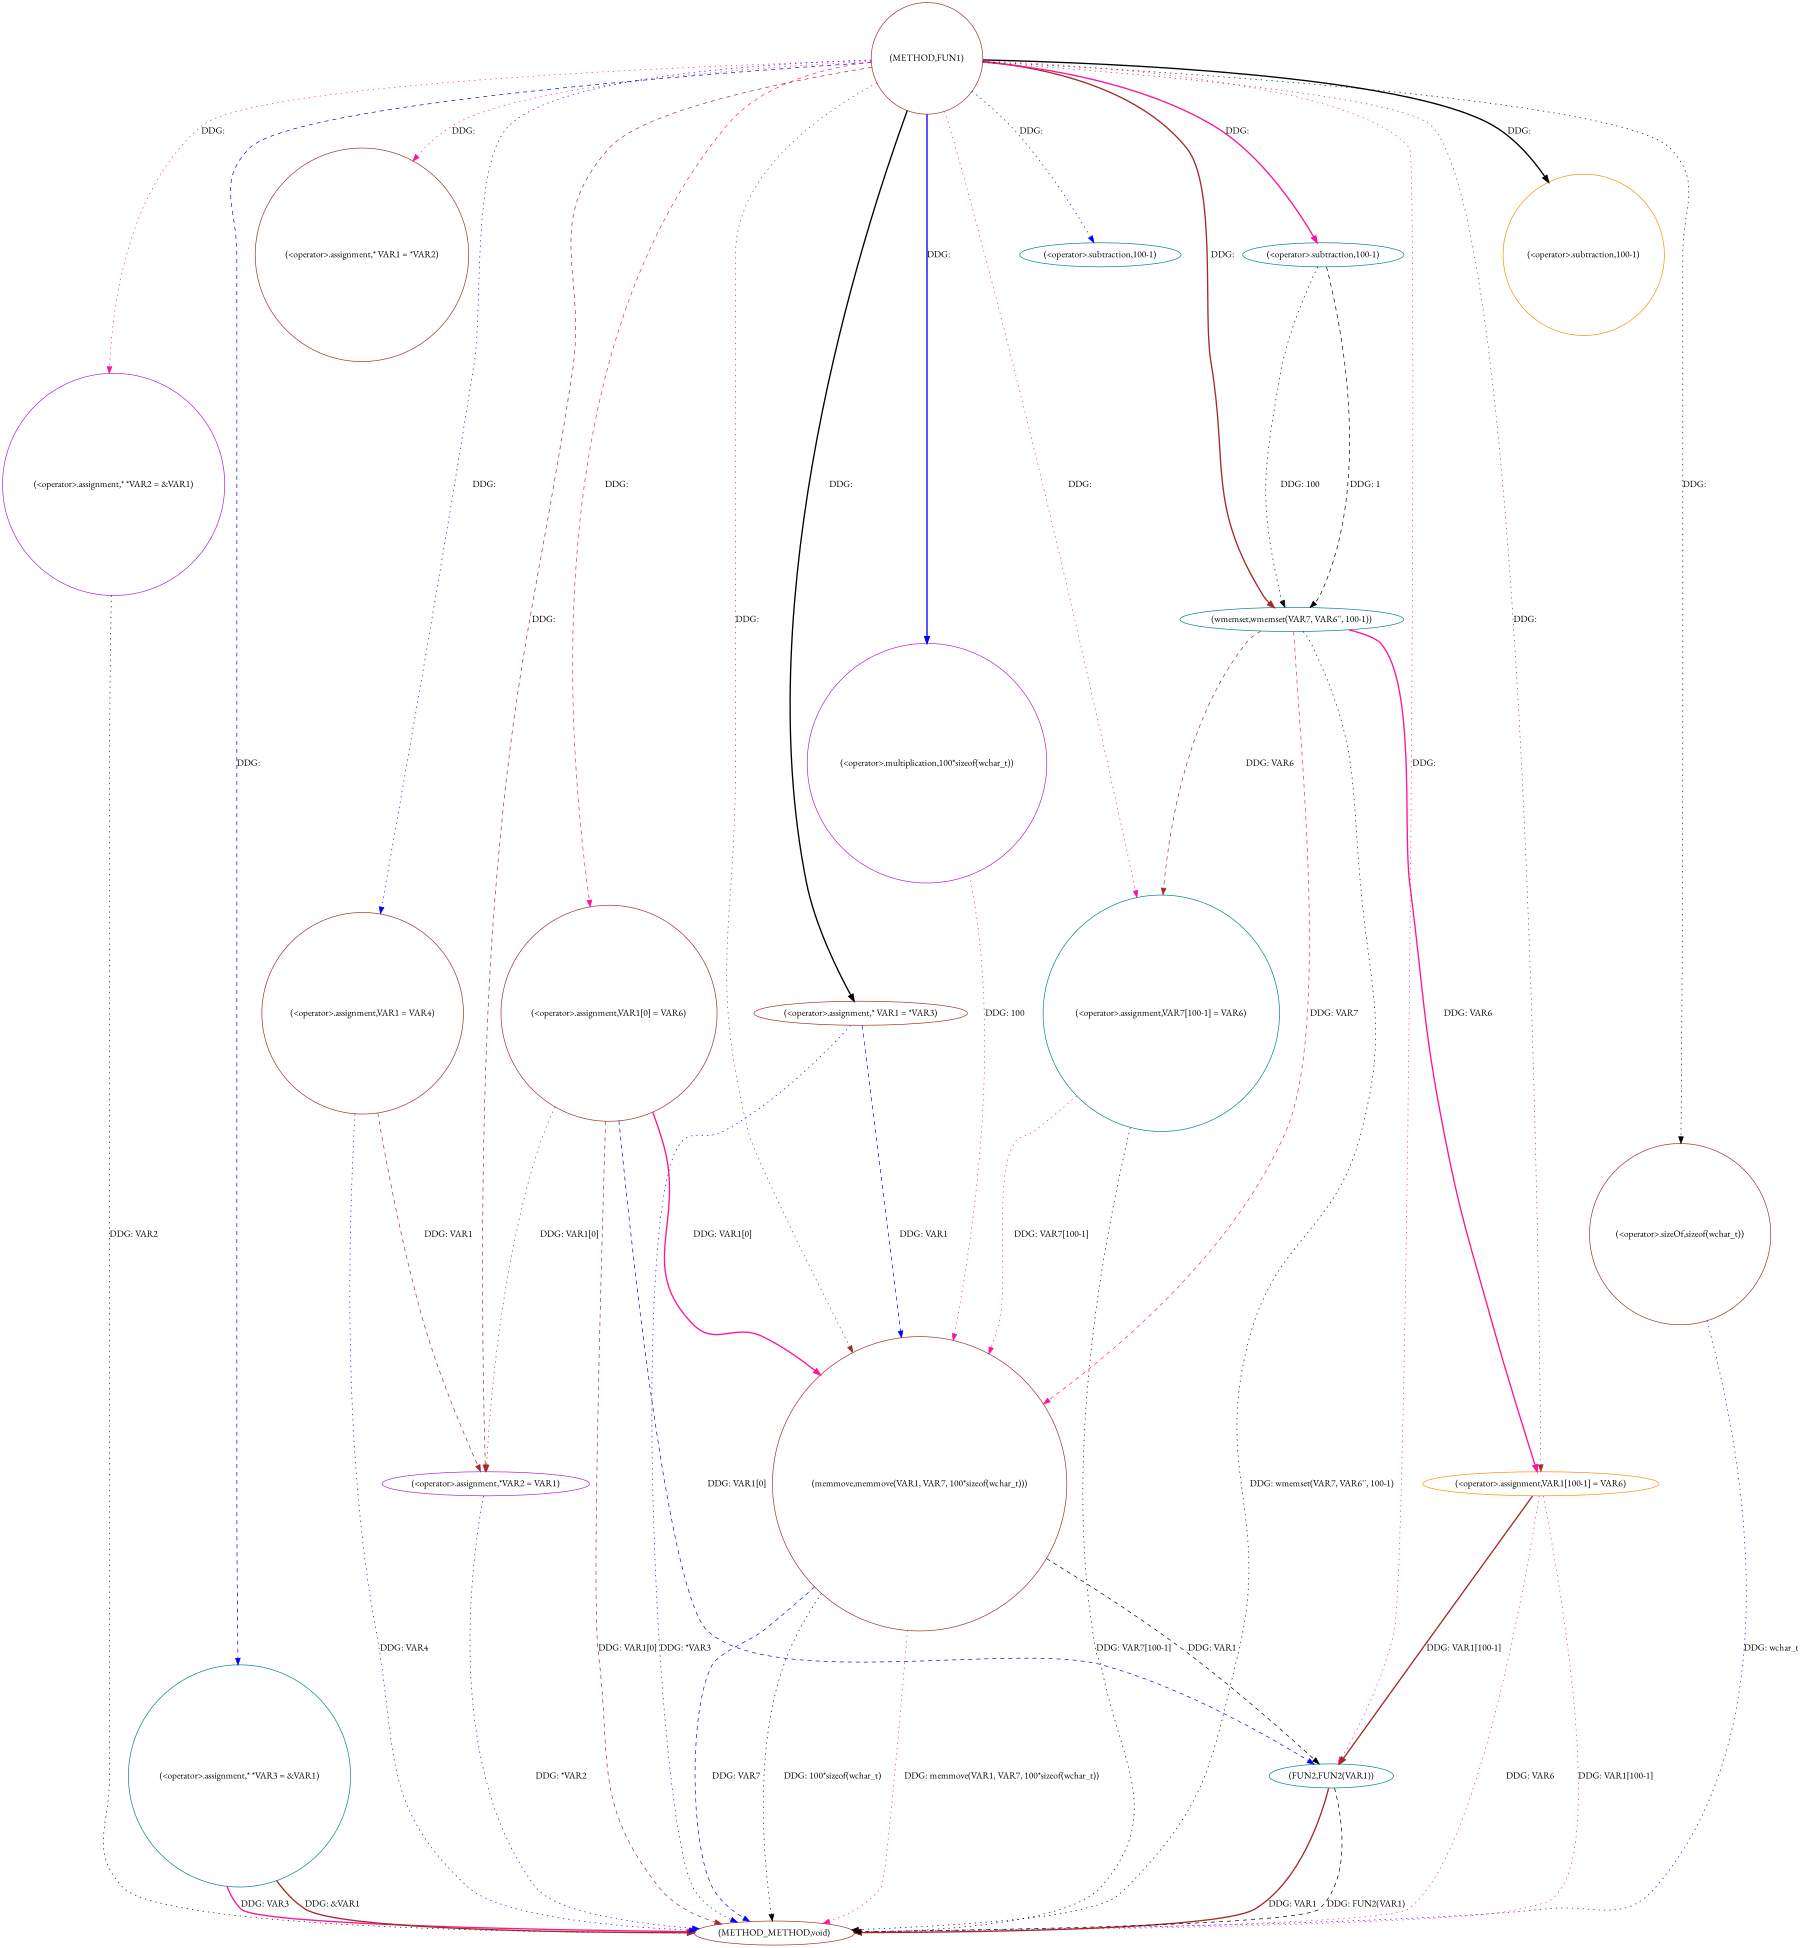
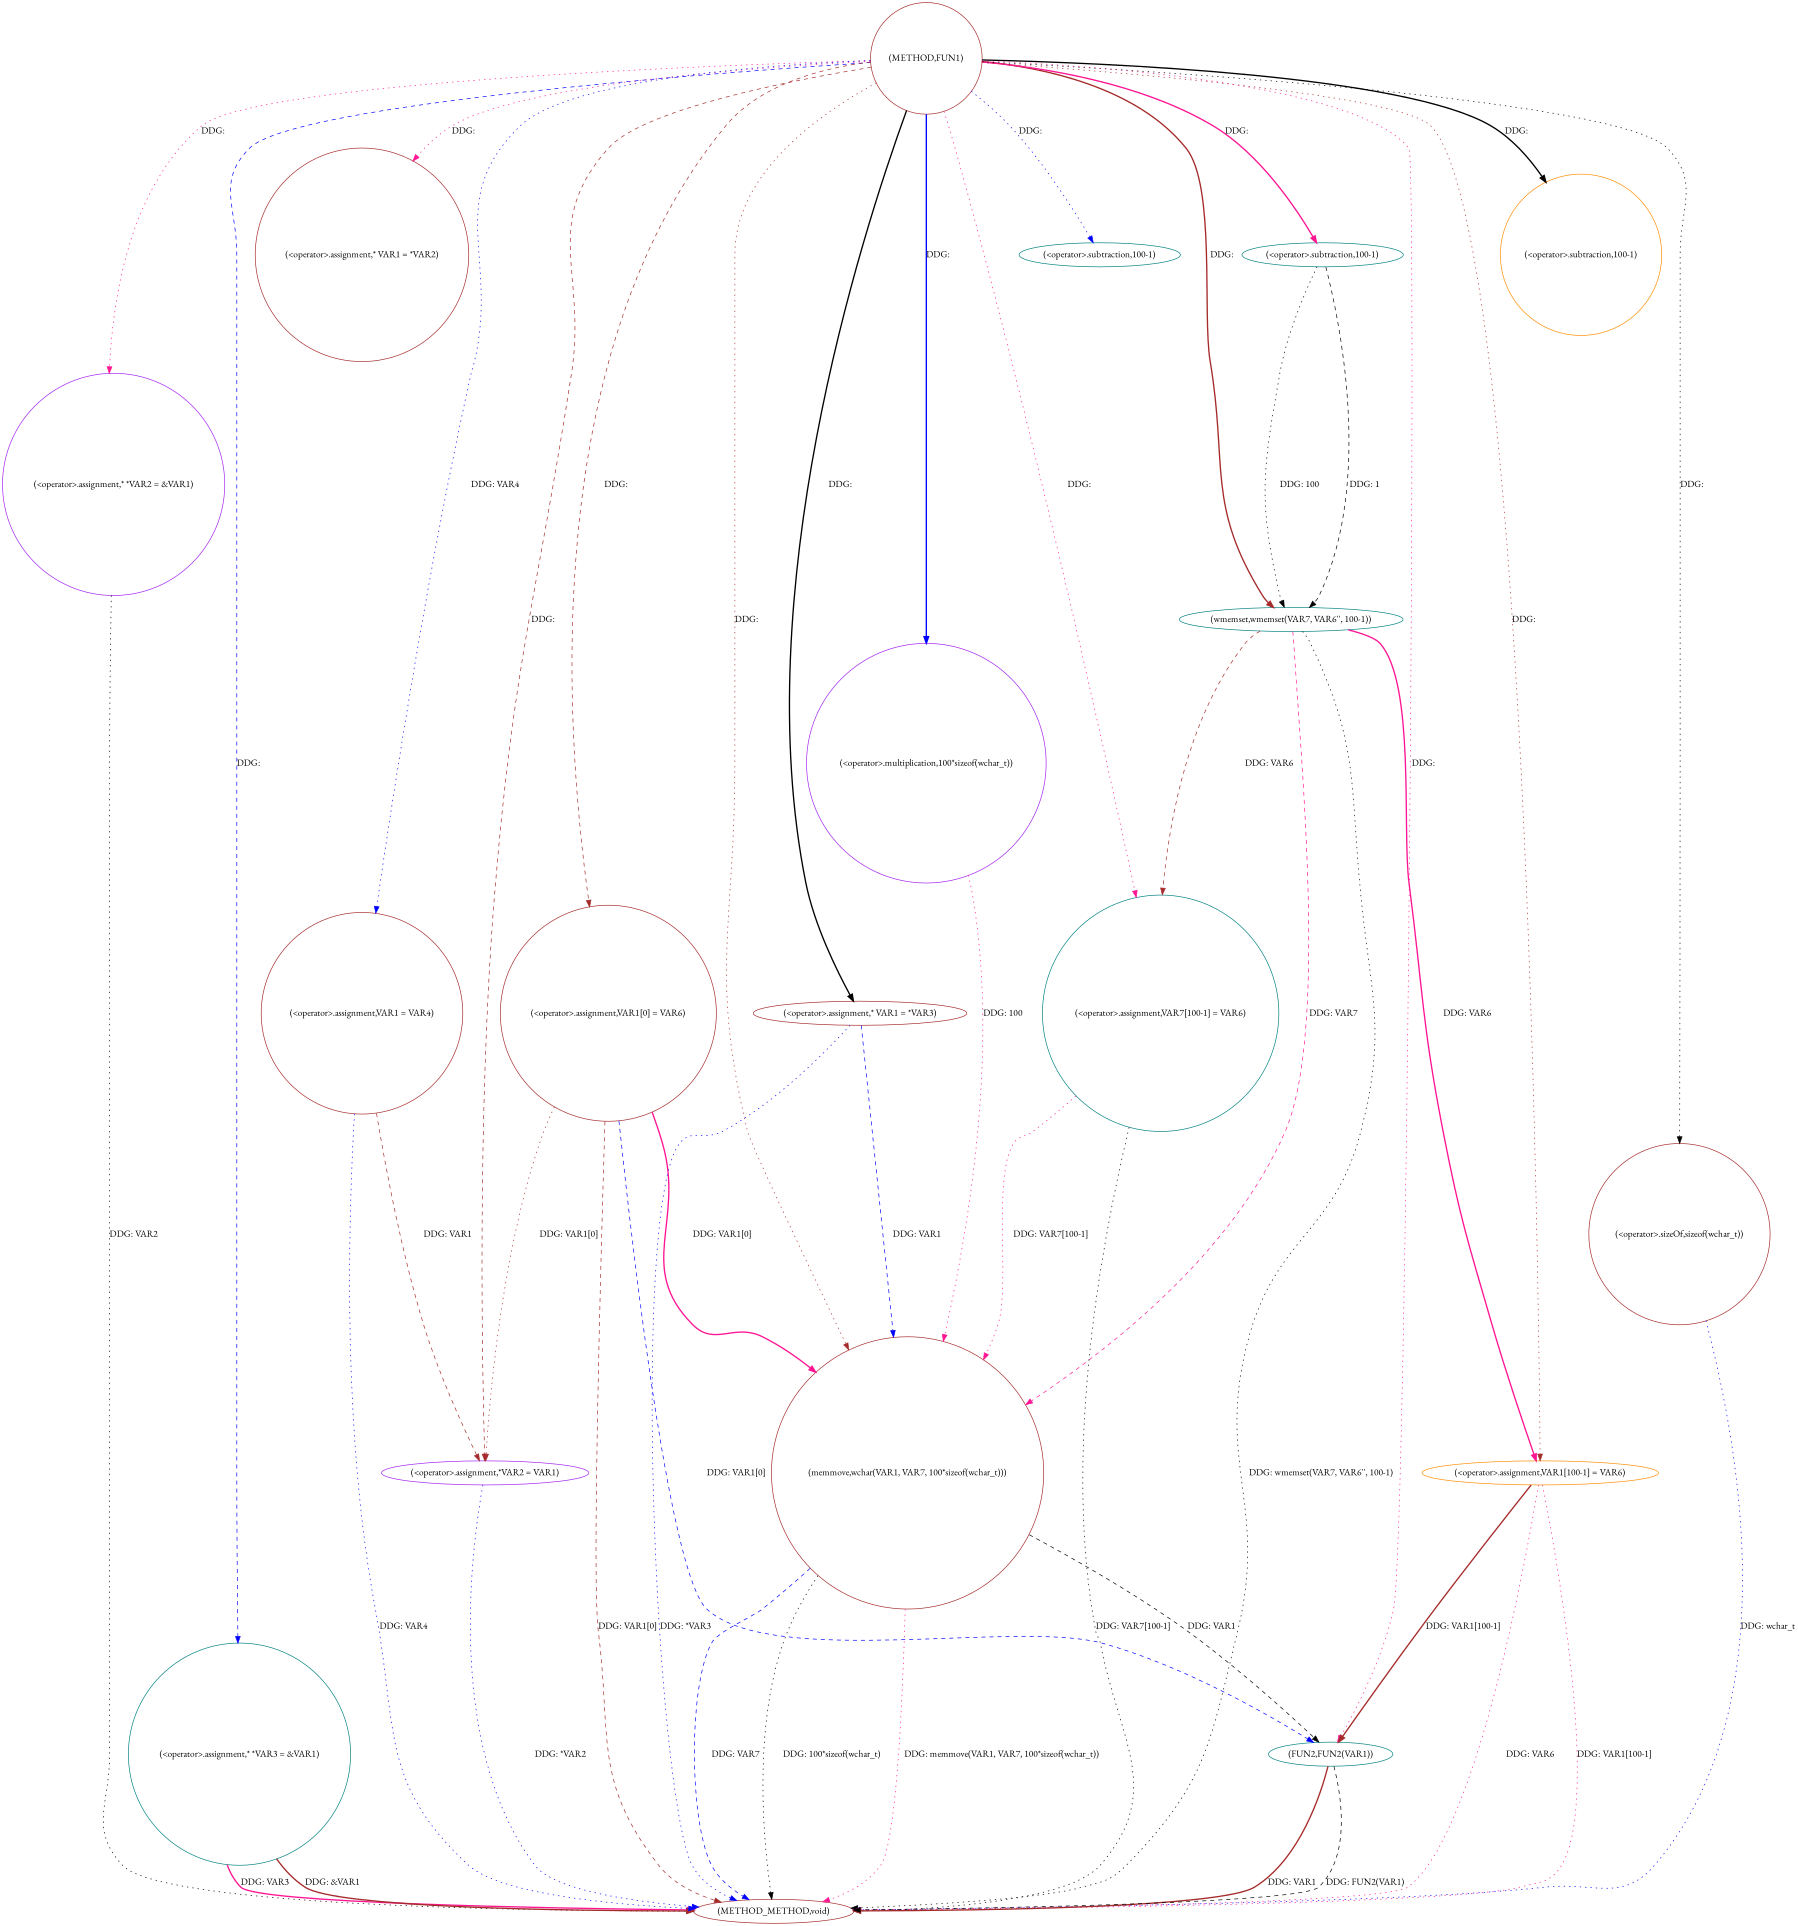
edge "(METHOD,FUN1)" -> "(<operator>.assignment,VAR1[0] = VAR6)": color deeppink -> brown
edge "(METHOD,FUN1)" -> "(<operator>.assignment,VAR1 = VAR4)": label "DDG: " -> "DDG: VAR4"
node "(memmove,memmove(VAR1, VAR7, 100*sizeof(wchar_t)))": label "(memmove,memmove(VAR1, VAR7, 100*sizeof(wchar_t)))" -> "(memmove,wchar(VAR1, VAR7, 100*sizeof(wchar_t)))"
